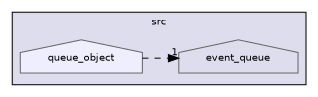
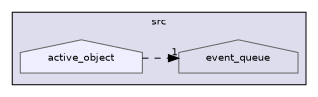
node "queue_object": label "queue_object" -> "active_object"
